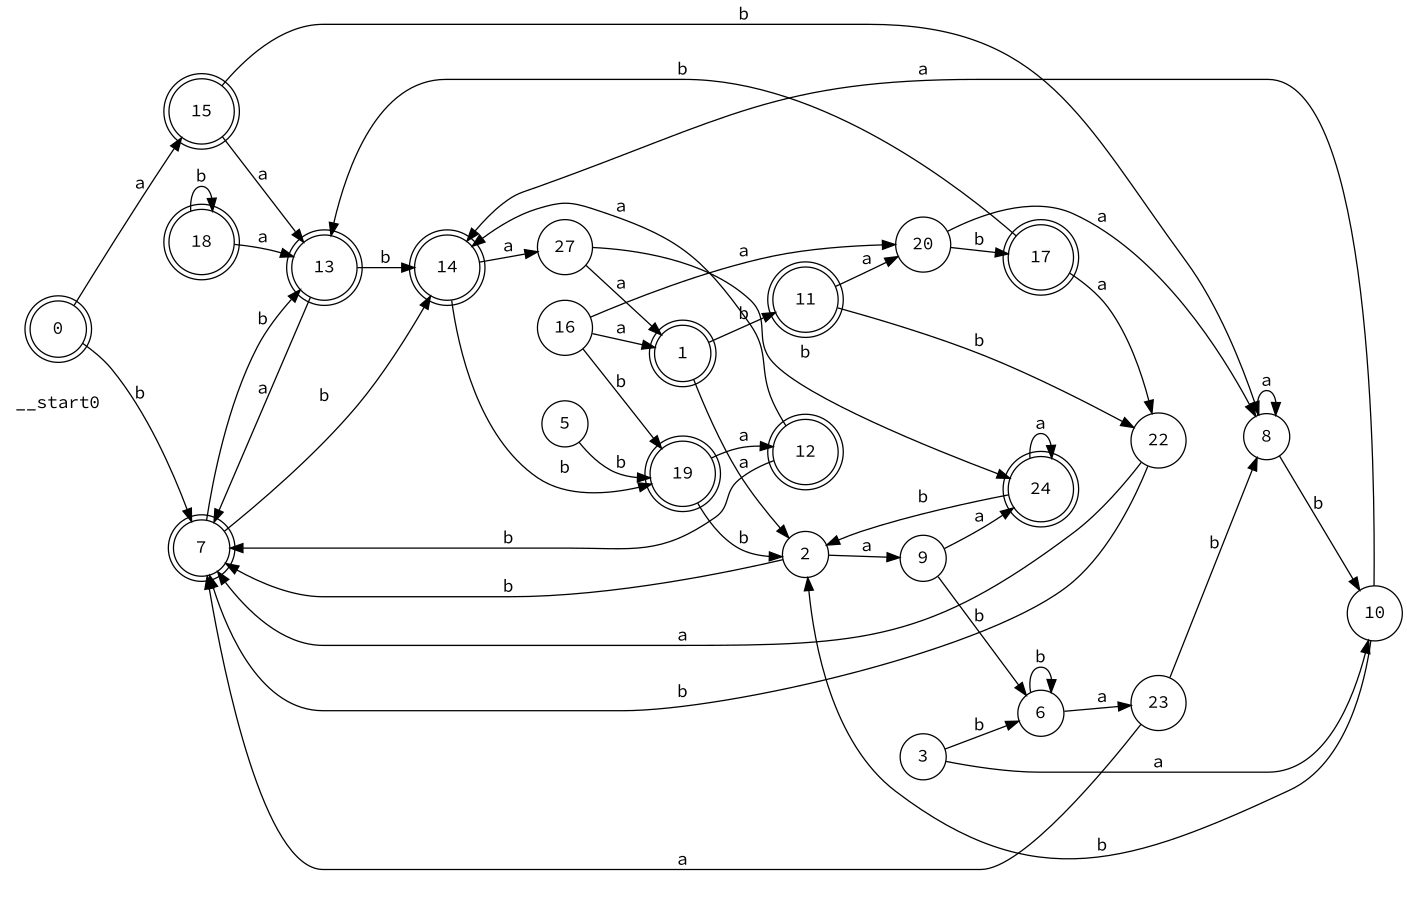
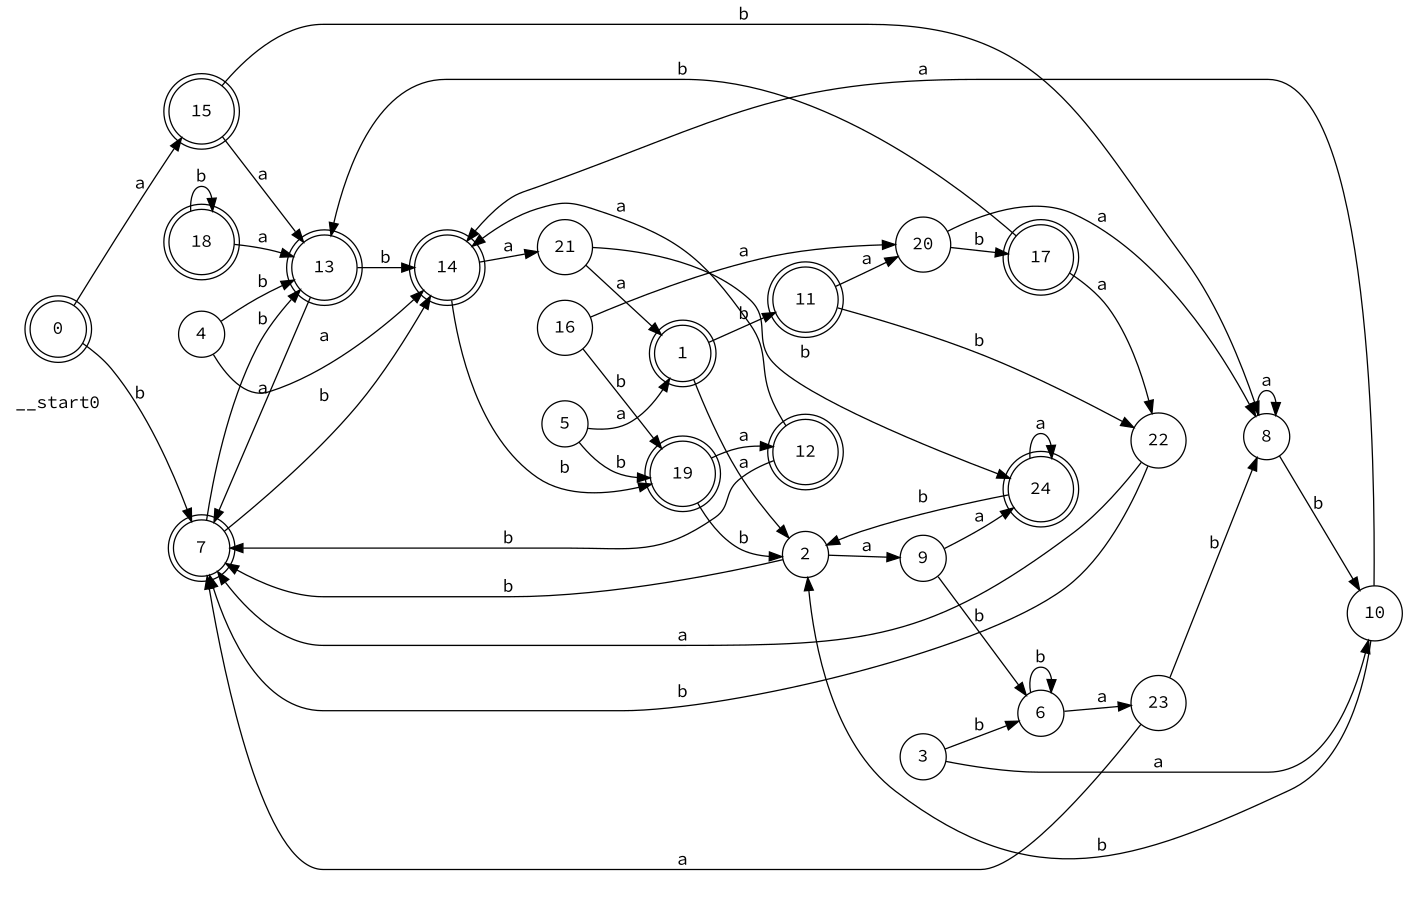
node "27": label "27" -> "21"
node "4": added
edge "16" -> "1": now "5" -> "1"
